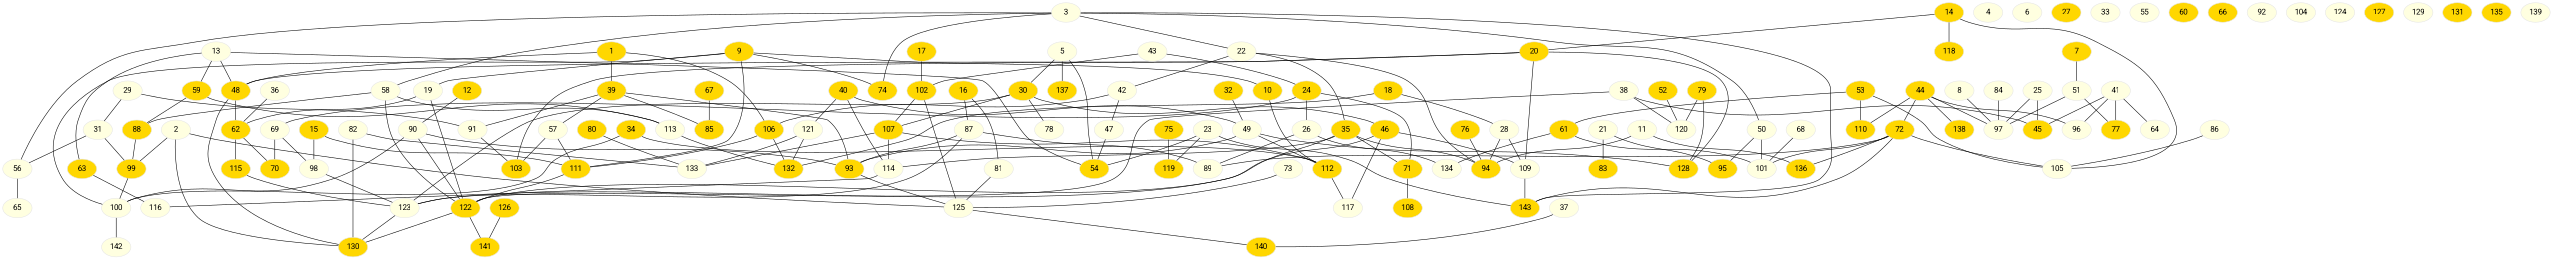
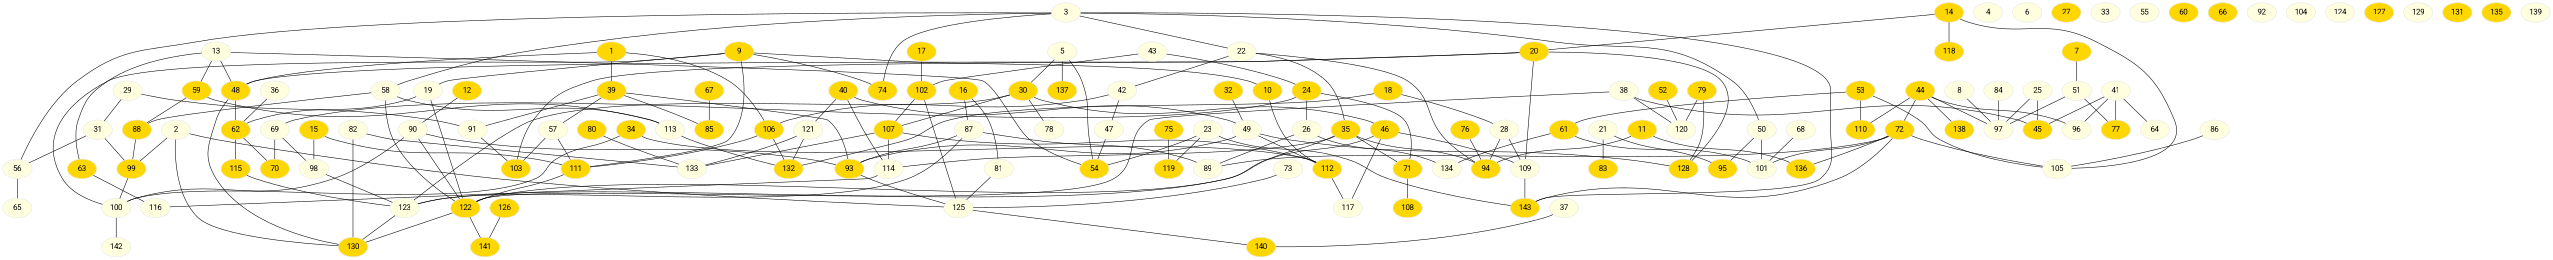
node "11": fillcolor lightyellow -> gold
